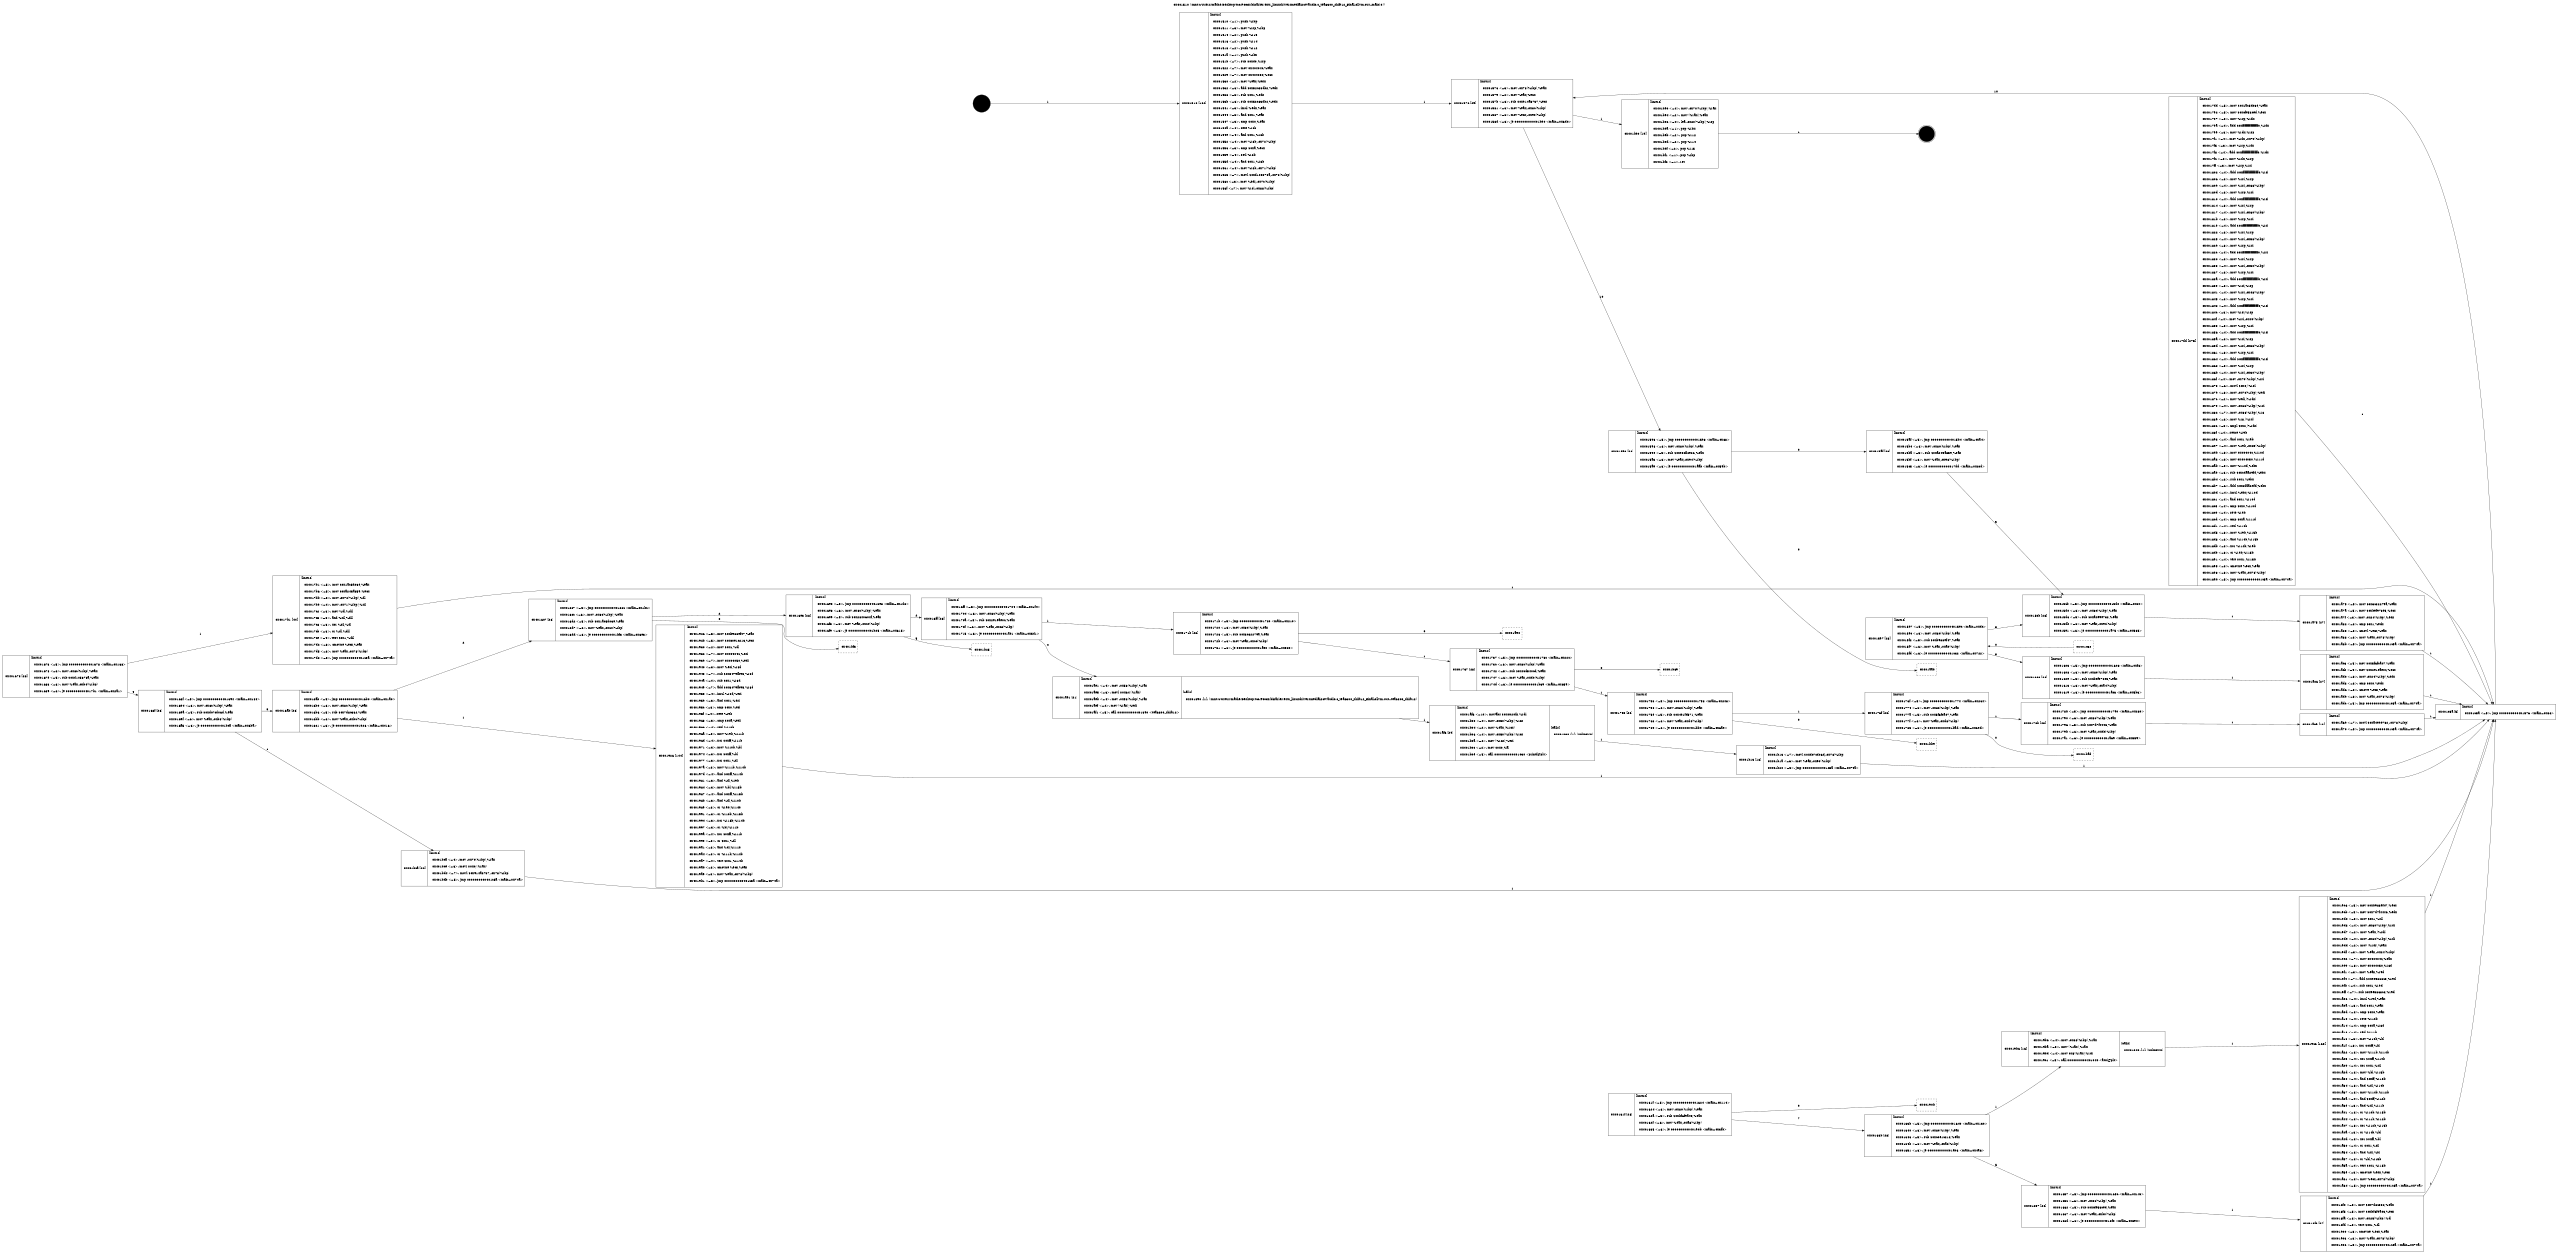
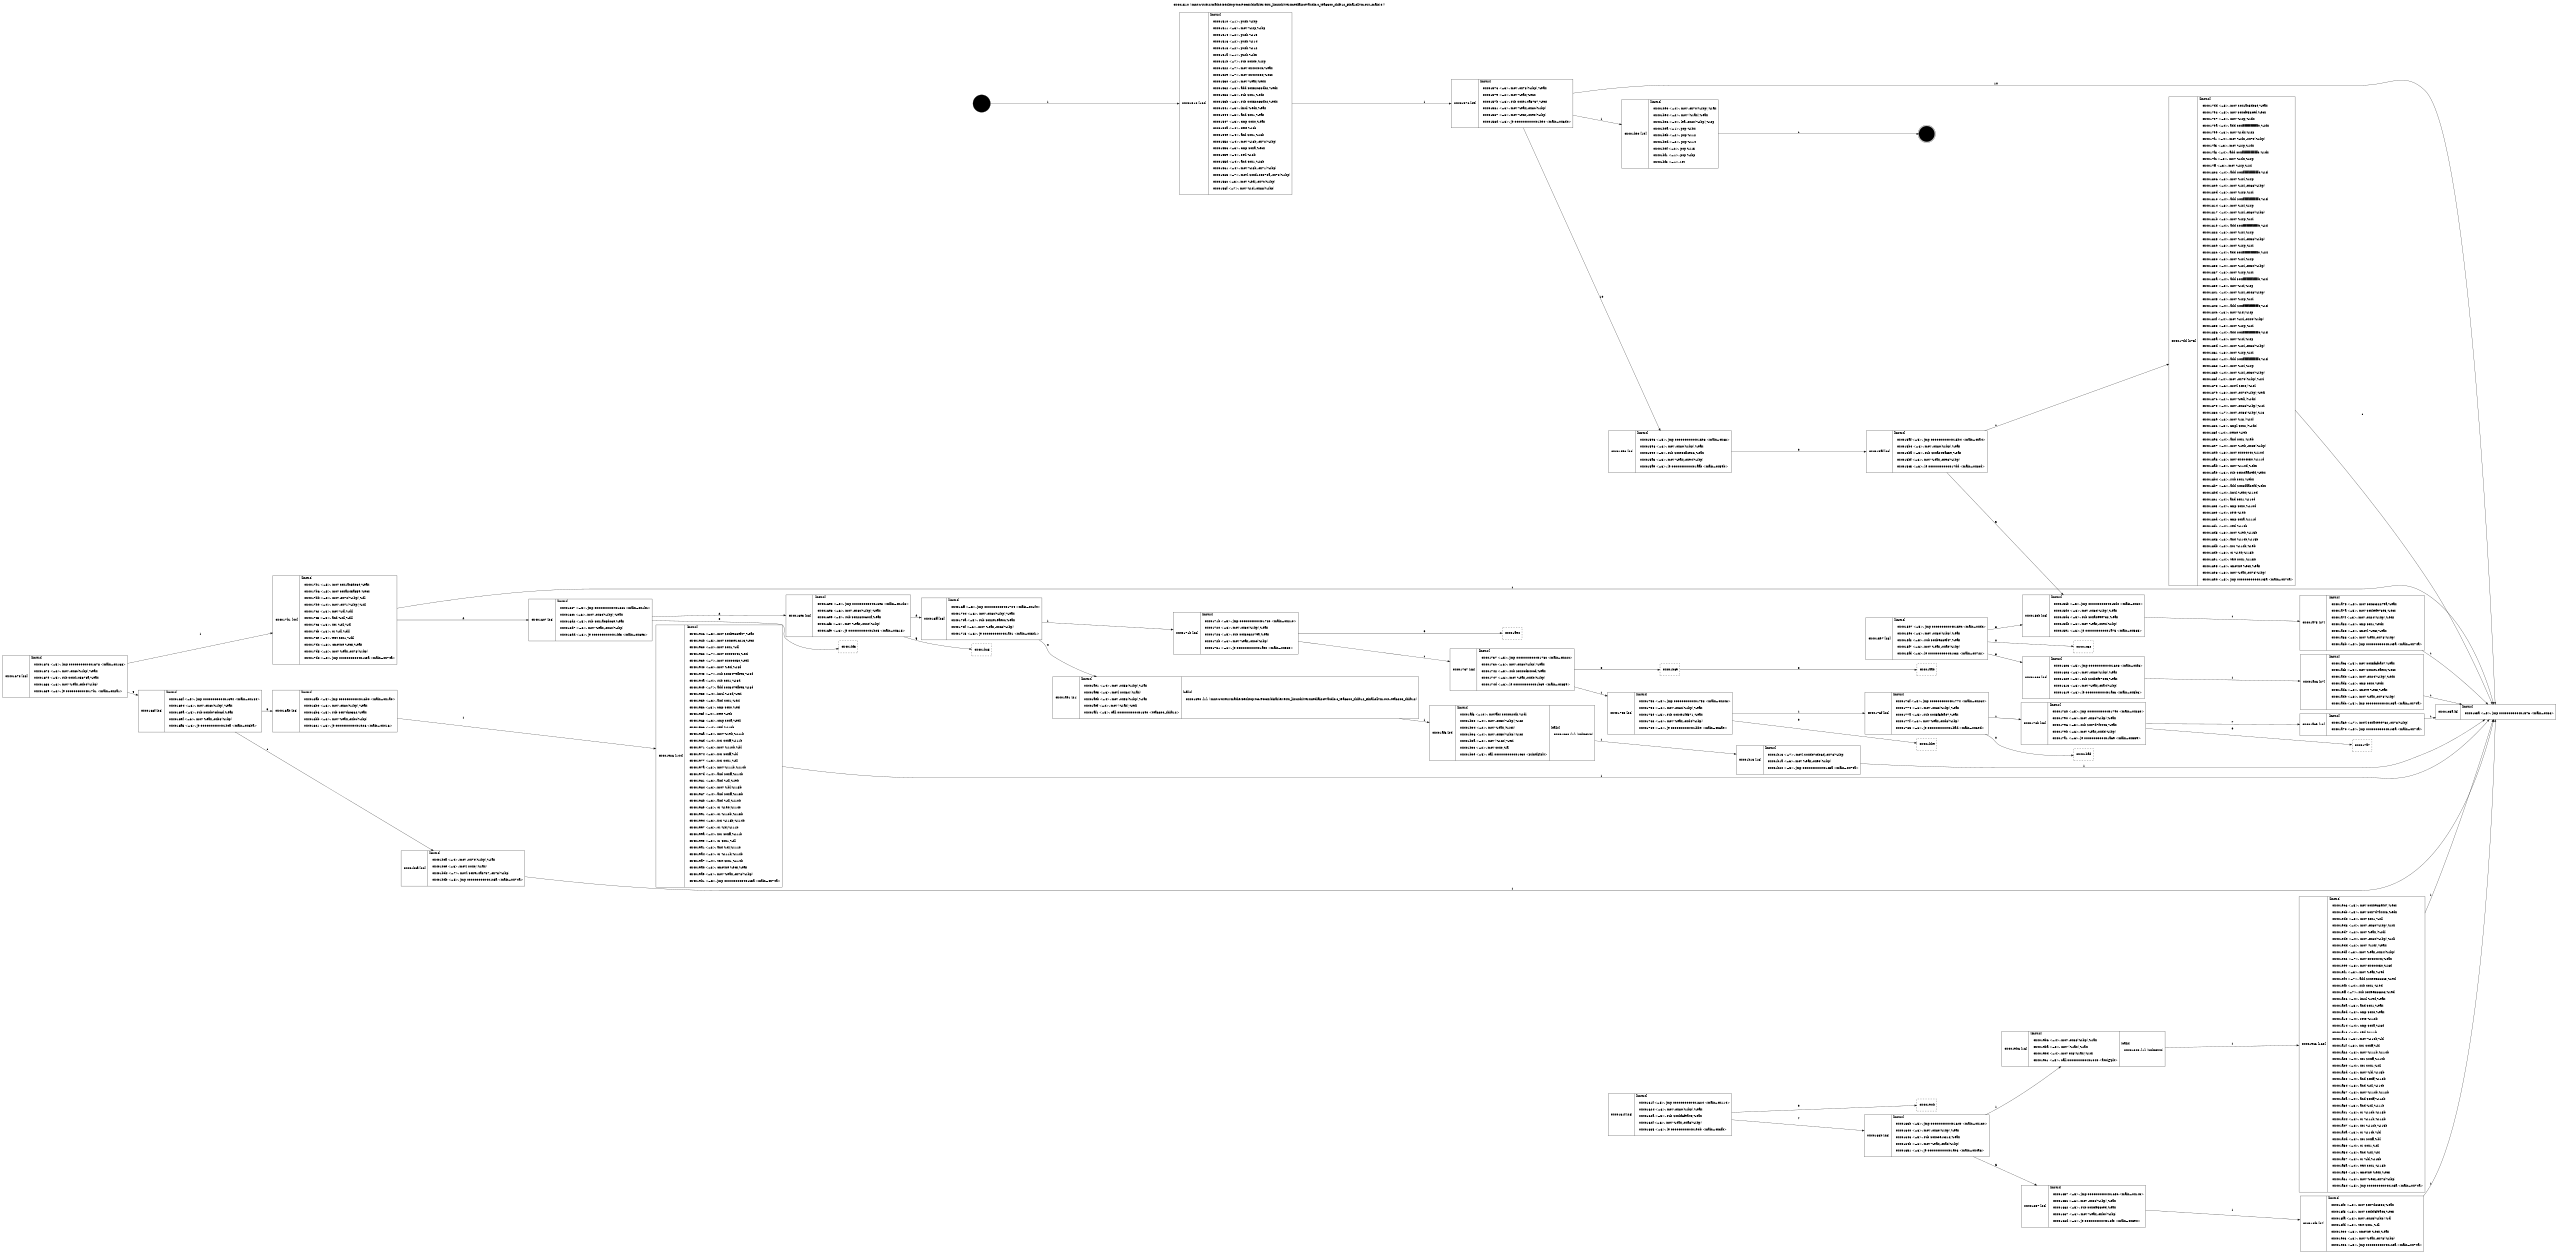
edge "0x401c5a [5]" -> "0x401576 [29]": reversed
edge "0x4015af [28]" -> "0x4017dd [275]": added, label "1"
edge "0x401593 [28]" -> "0x401aab": now "0x401b69" -> "0x401aab"
edge "0x401c32" -> "0x4015e7 [28]": reversed
edge "0x4016ab [28]" -> "0x4016c7 [28]": now "0x4017b1 [44]" -> "0x4016c7 [28]"
edge "0x40178b [28]" -> "0x401a69 [12]": label " 1" -> " 7"
node "0x4017a7": added
